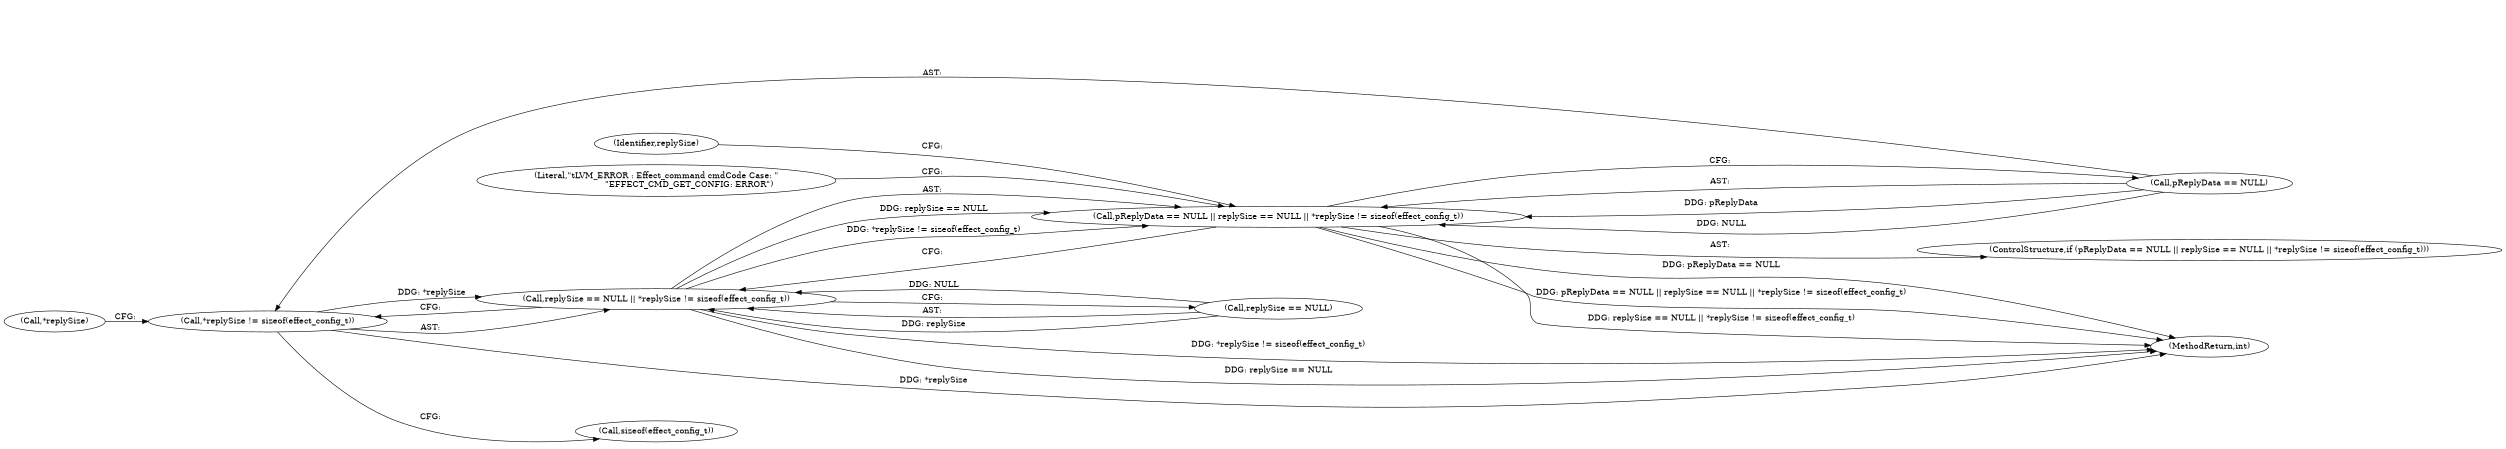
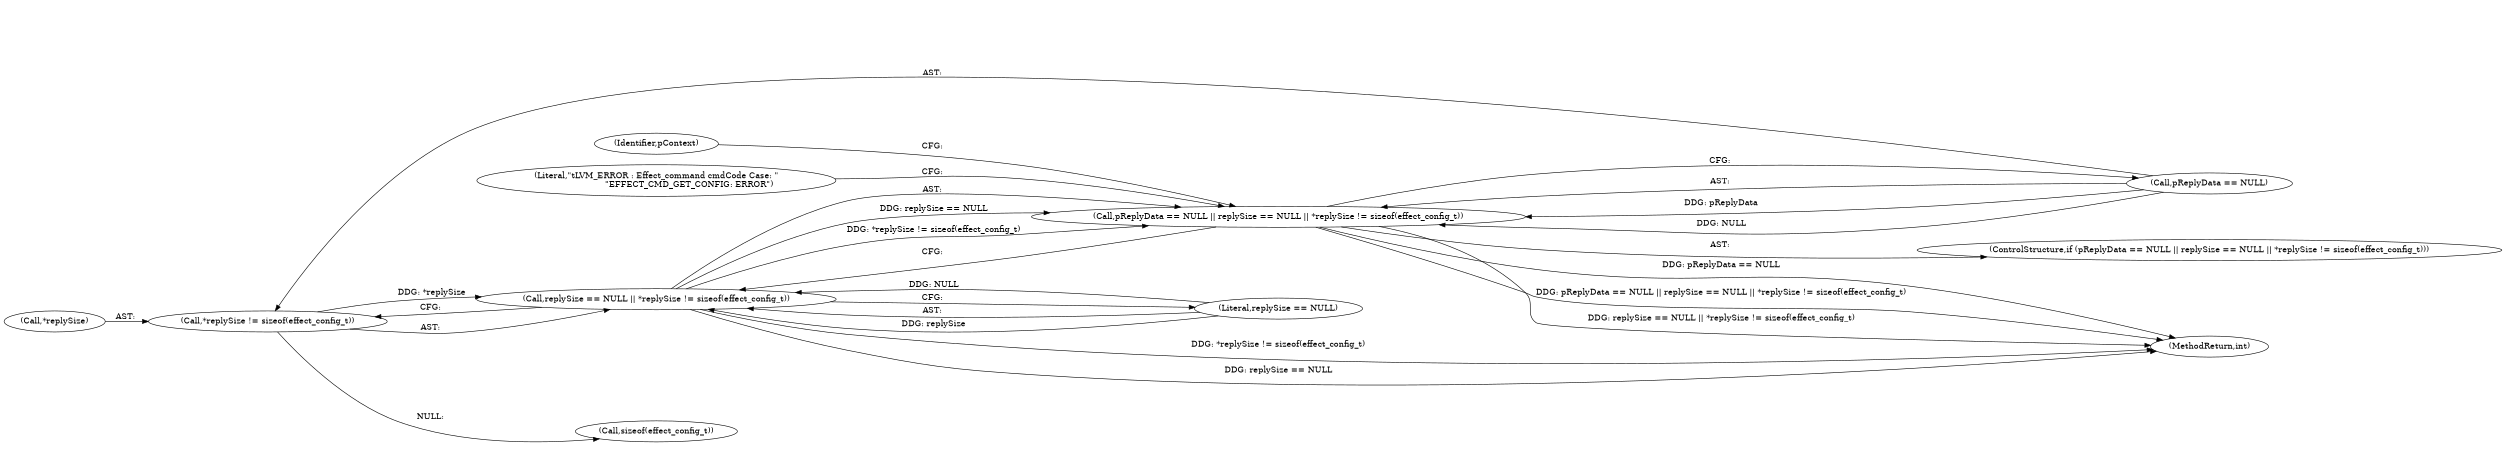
node "(Identifier,replySize)": label "(Identifier,replySize)" -> "(Identifier,pContext)"
node "(Call,replySize == NULL)": label "(Call,replySize == NULL)" -> "(Literal,replySize == NULL)"
edge "(Call,*replySize)" -> "(Call,*replySize != sizeof(effect_config_t))": label "CFG: " -> "AST: "
edge "(Call,*replySize != sizeof(effect_config_t))" -> "(MethodReturn,int)": removed, label "DDG: *replySize"
edge "(Call,*replySize != sizeof(effect_config_t))" -> "(Call,sizeof(effect_config_t))": label "CFG: " -> "NULL: "
